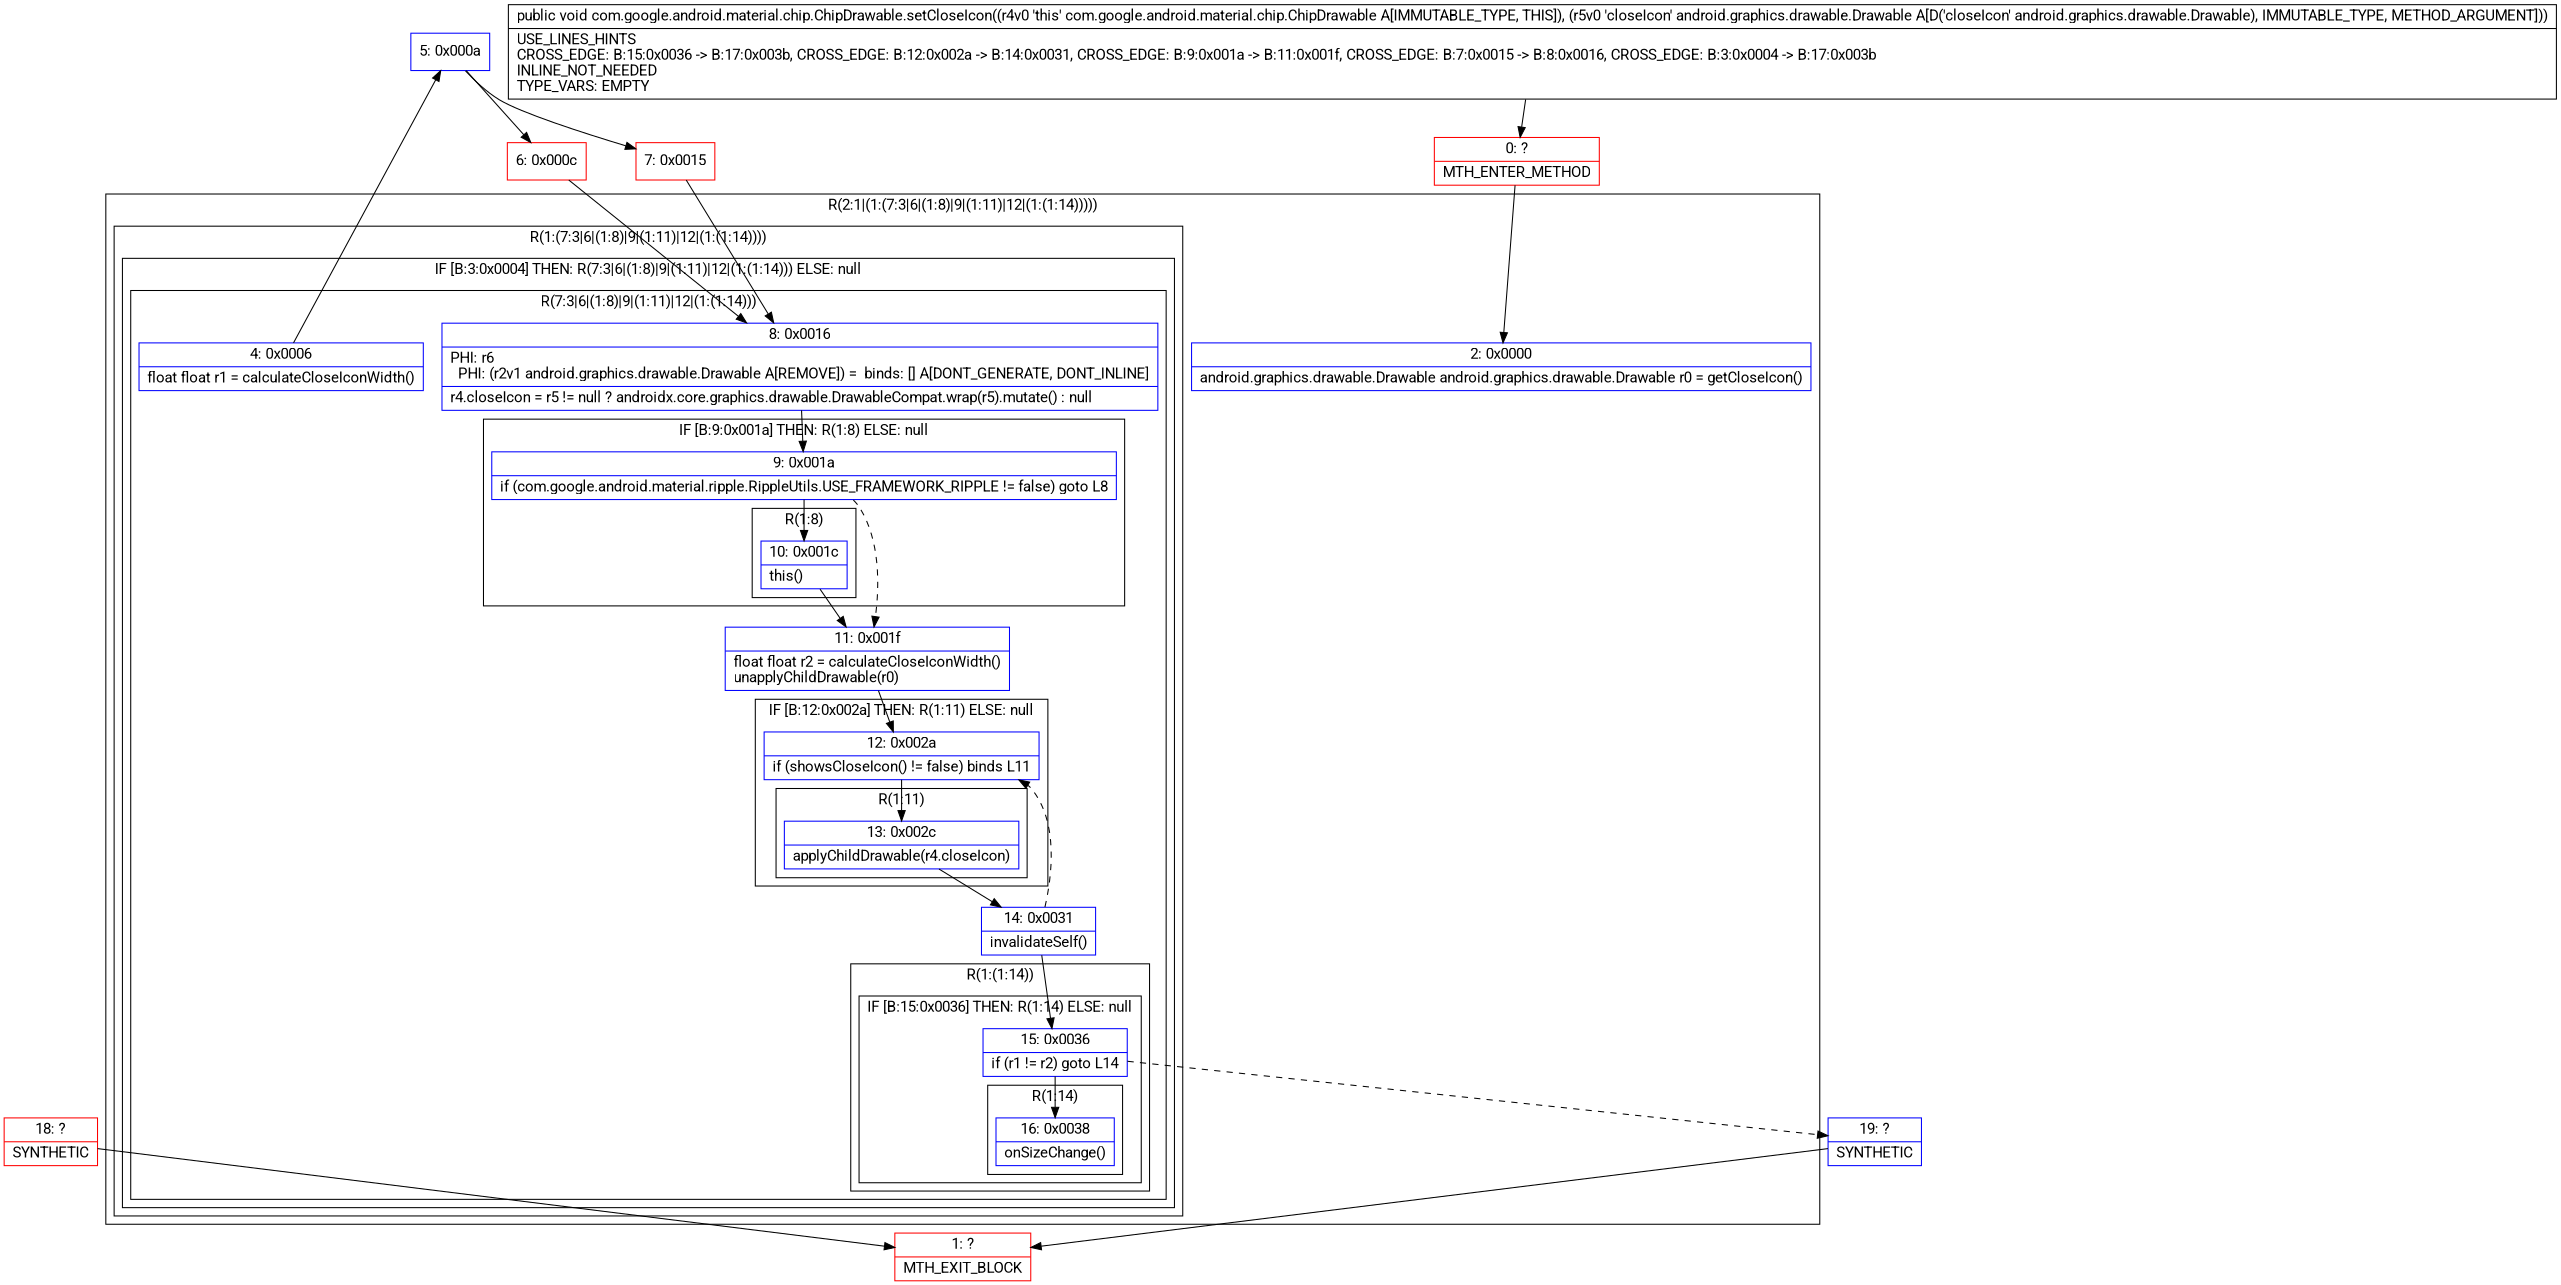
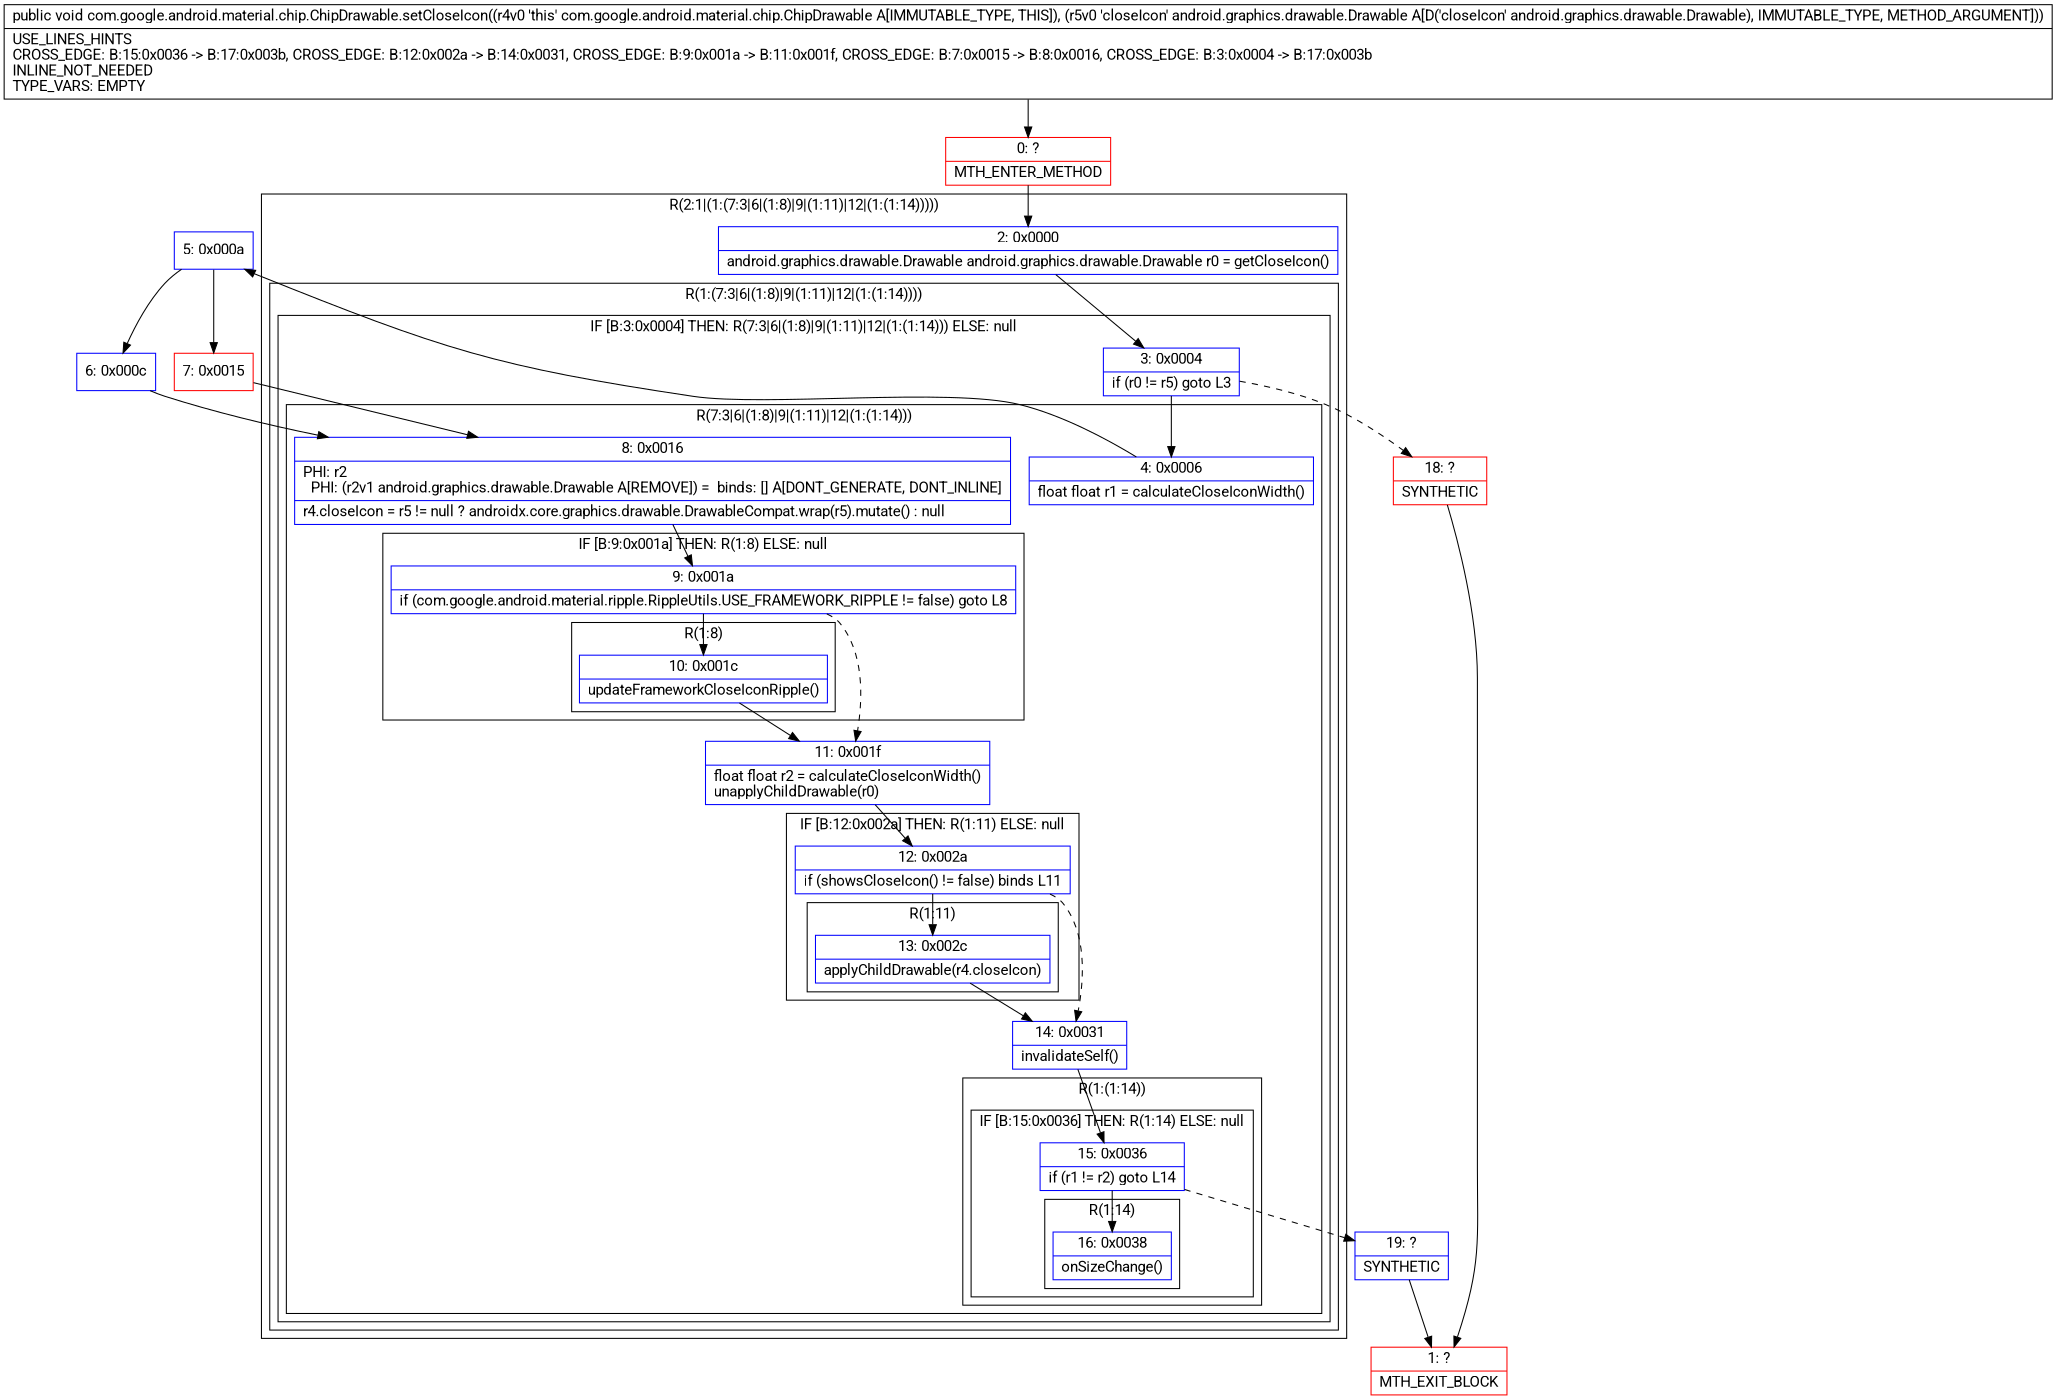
node "6: 0x000c": color red -> blue
node "8: 0x0016": text "PHI: r6" -> "PHI: r2"
node "3: 0x0004": added
node "10: 0x001c": text "this()" -> "updateFrameworkCloseIconRipple()"
edge "14: 0x0031" -> "12: 0x002a": reversed
